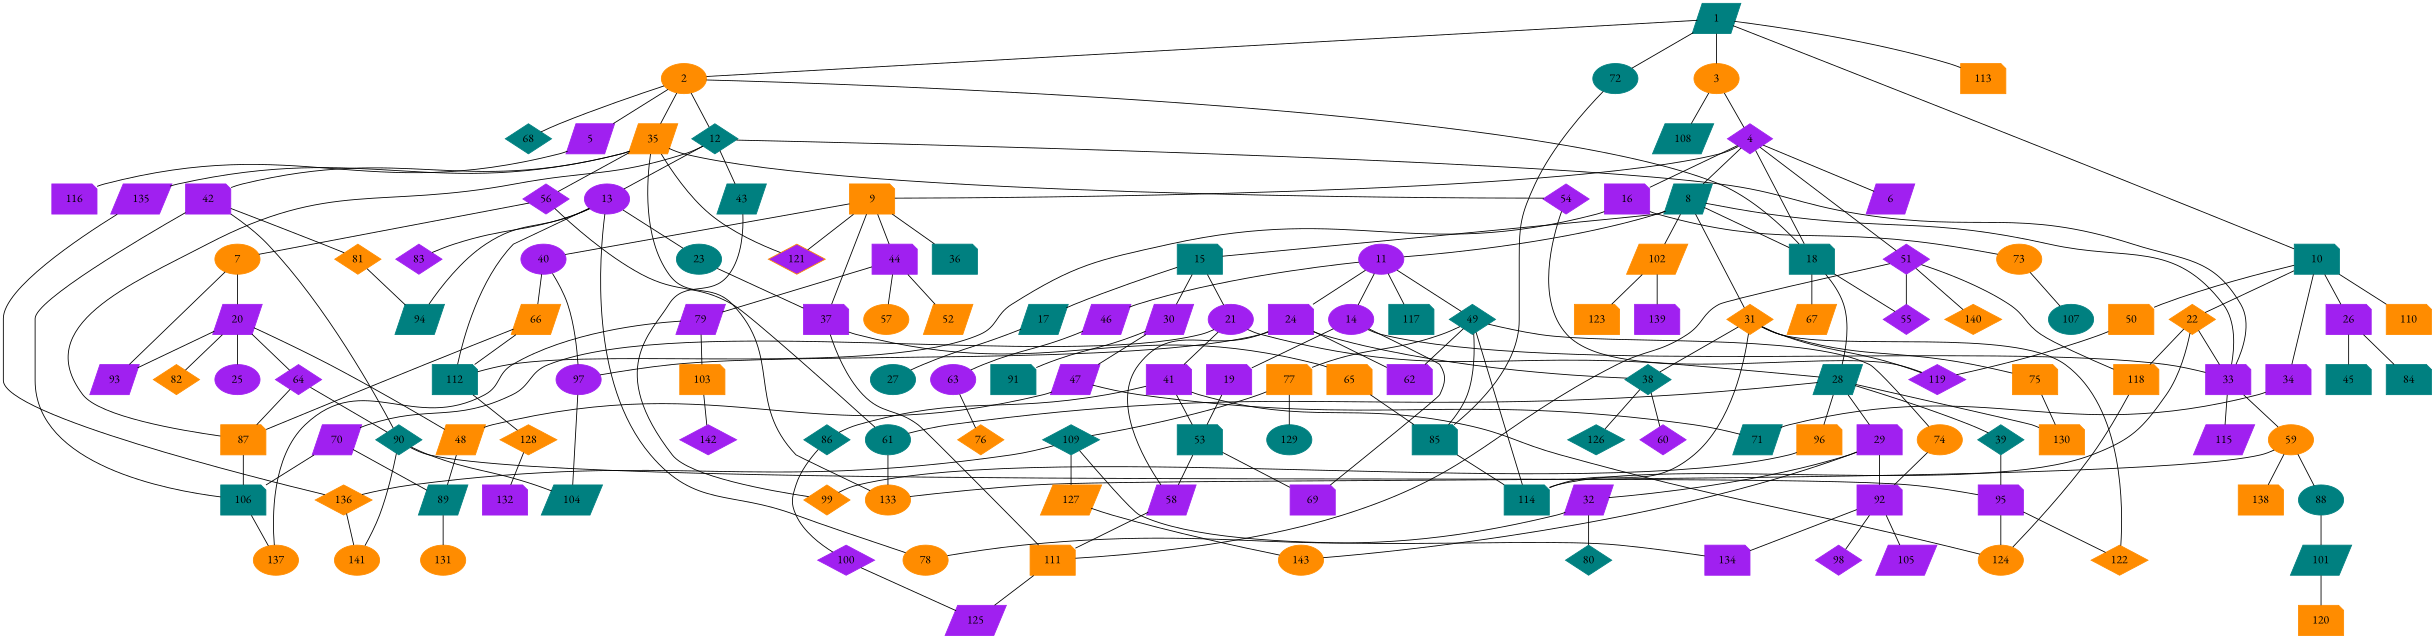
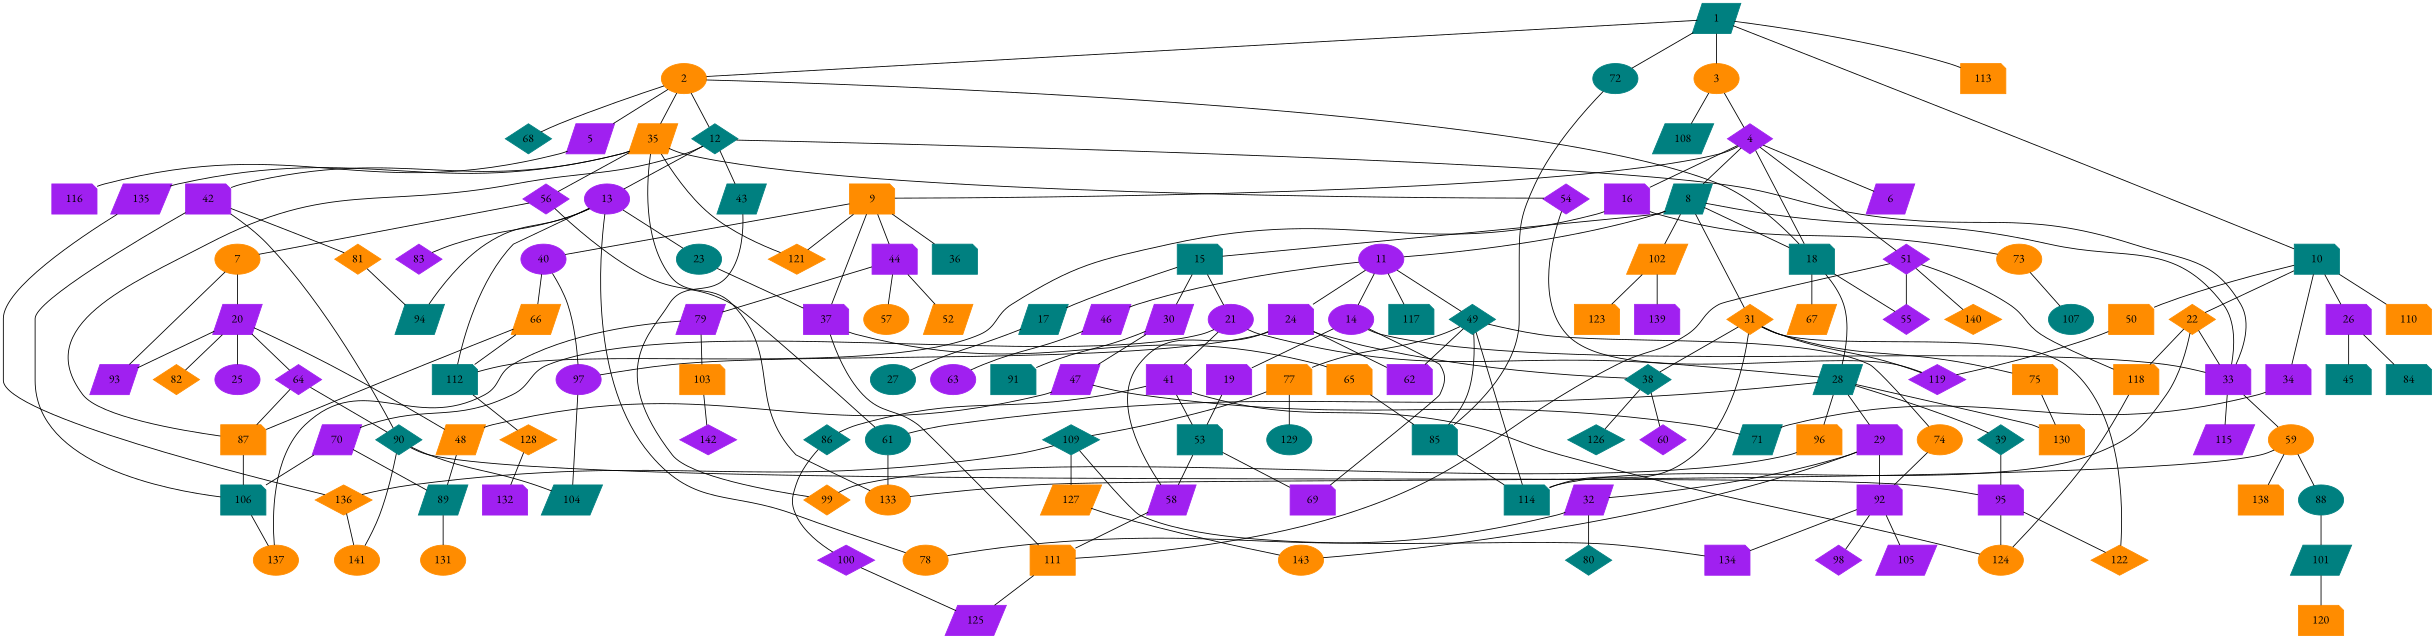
node "121": fillcolor purple -> darkorange
node "76": removed
